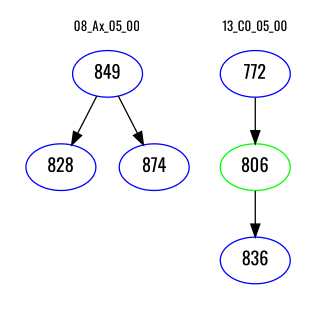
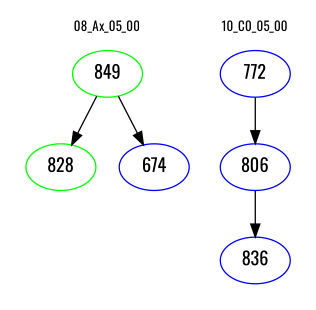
cluster "13_C0_05_00": label "13_C0_05_00" -> "10_C0_05_00"
node "849": color blue -> green
node "828": color blue -> green
node "874": label "874" -> "674"
node "806": color green -> blue
